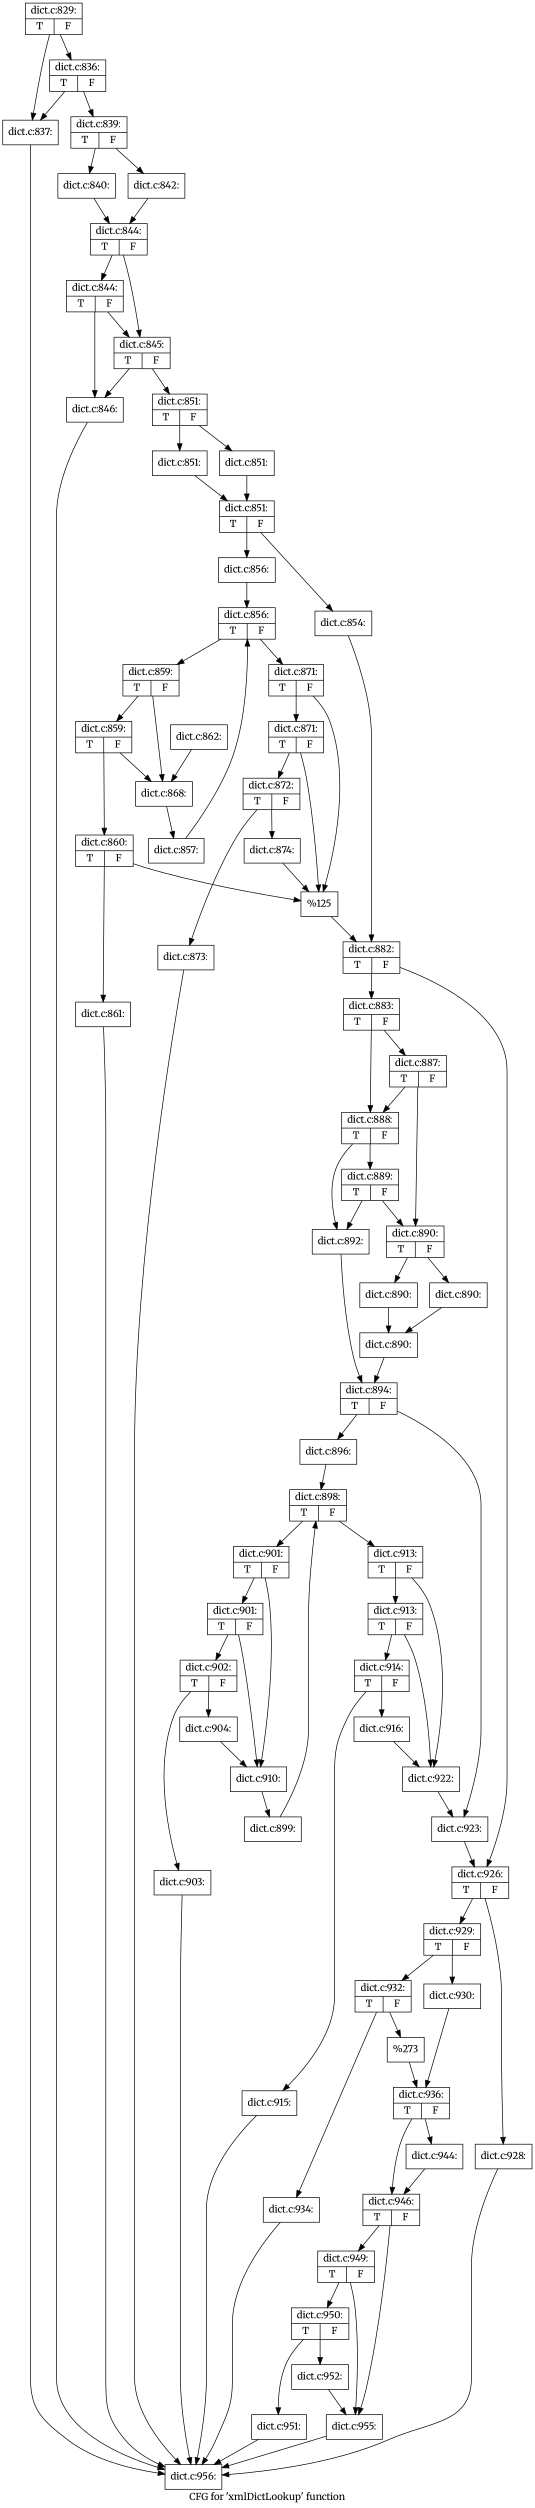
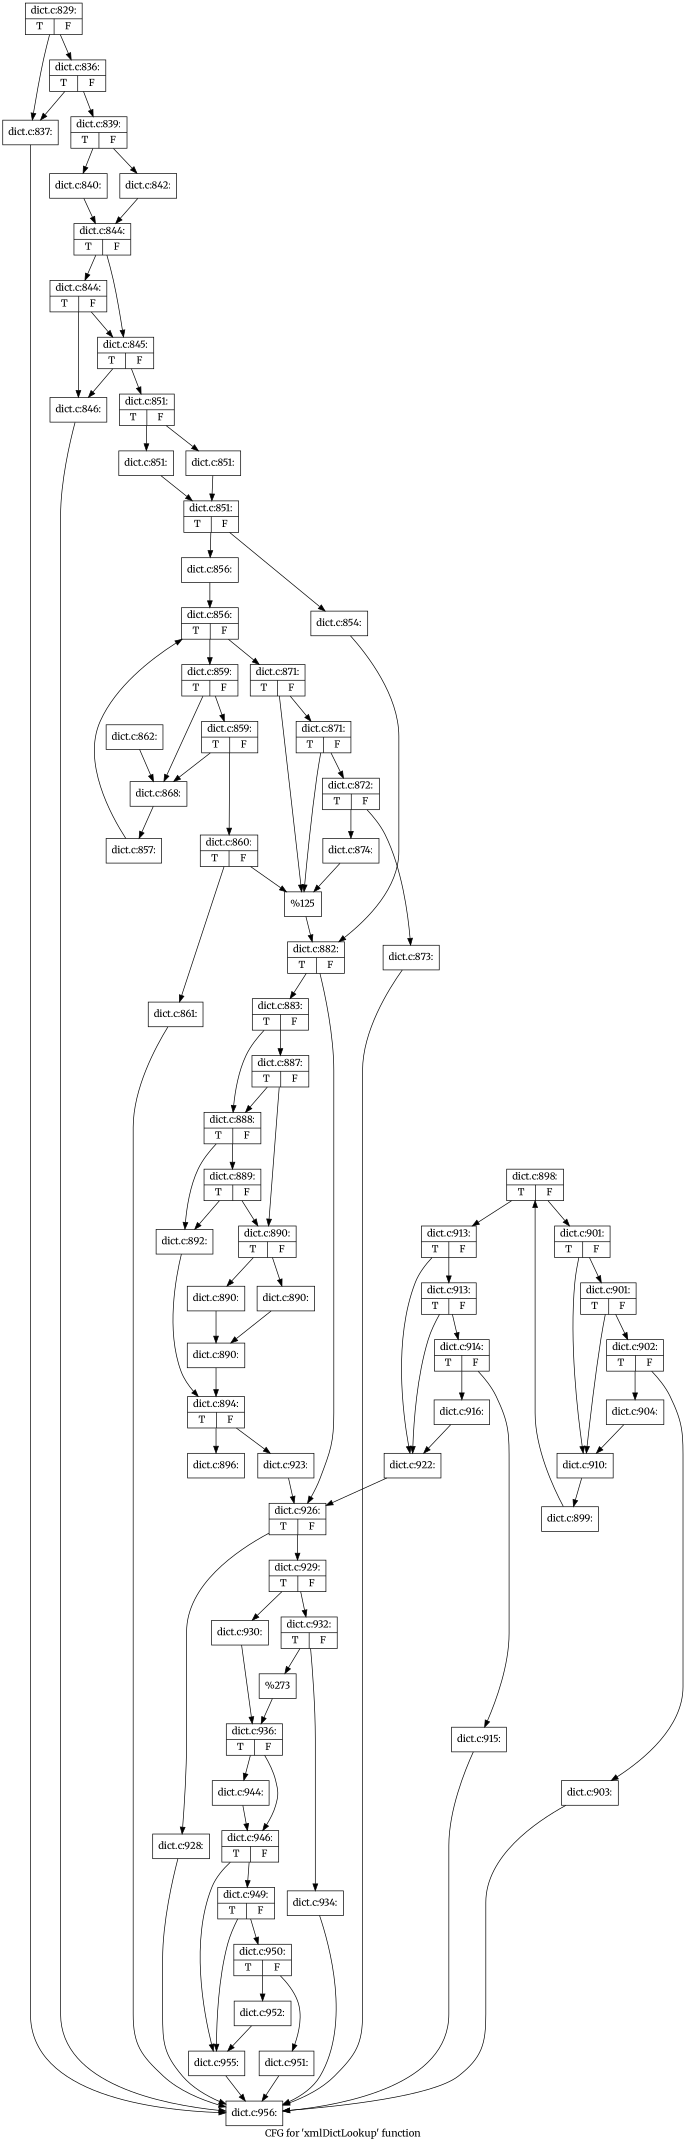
edge "dict.c:896:" -> "dict.c:898:": removed
edge "dict.c:922:" -> "dict.c:923:": now "dict.c:922:" -> "dict.c:926:"
